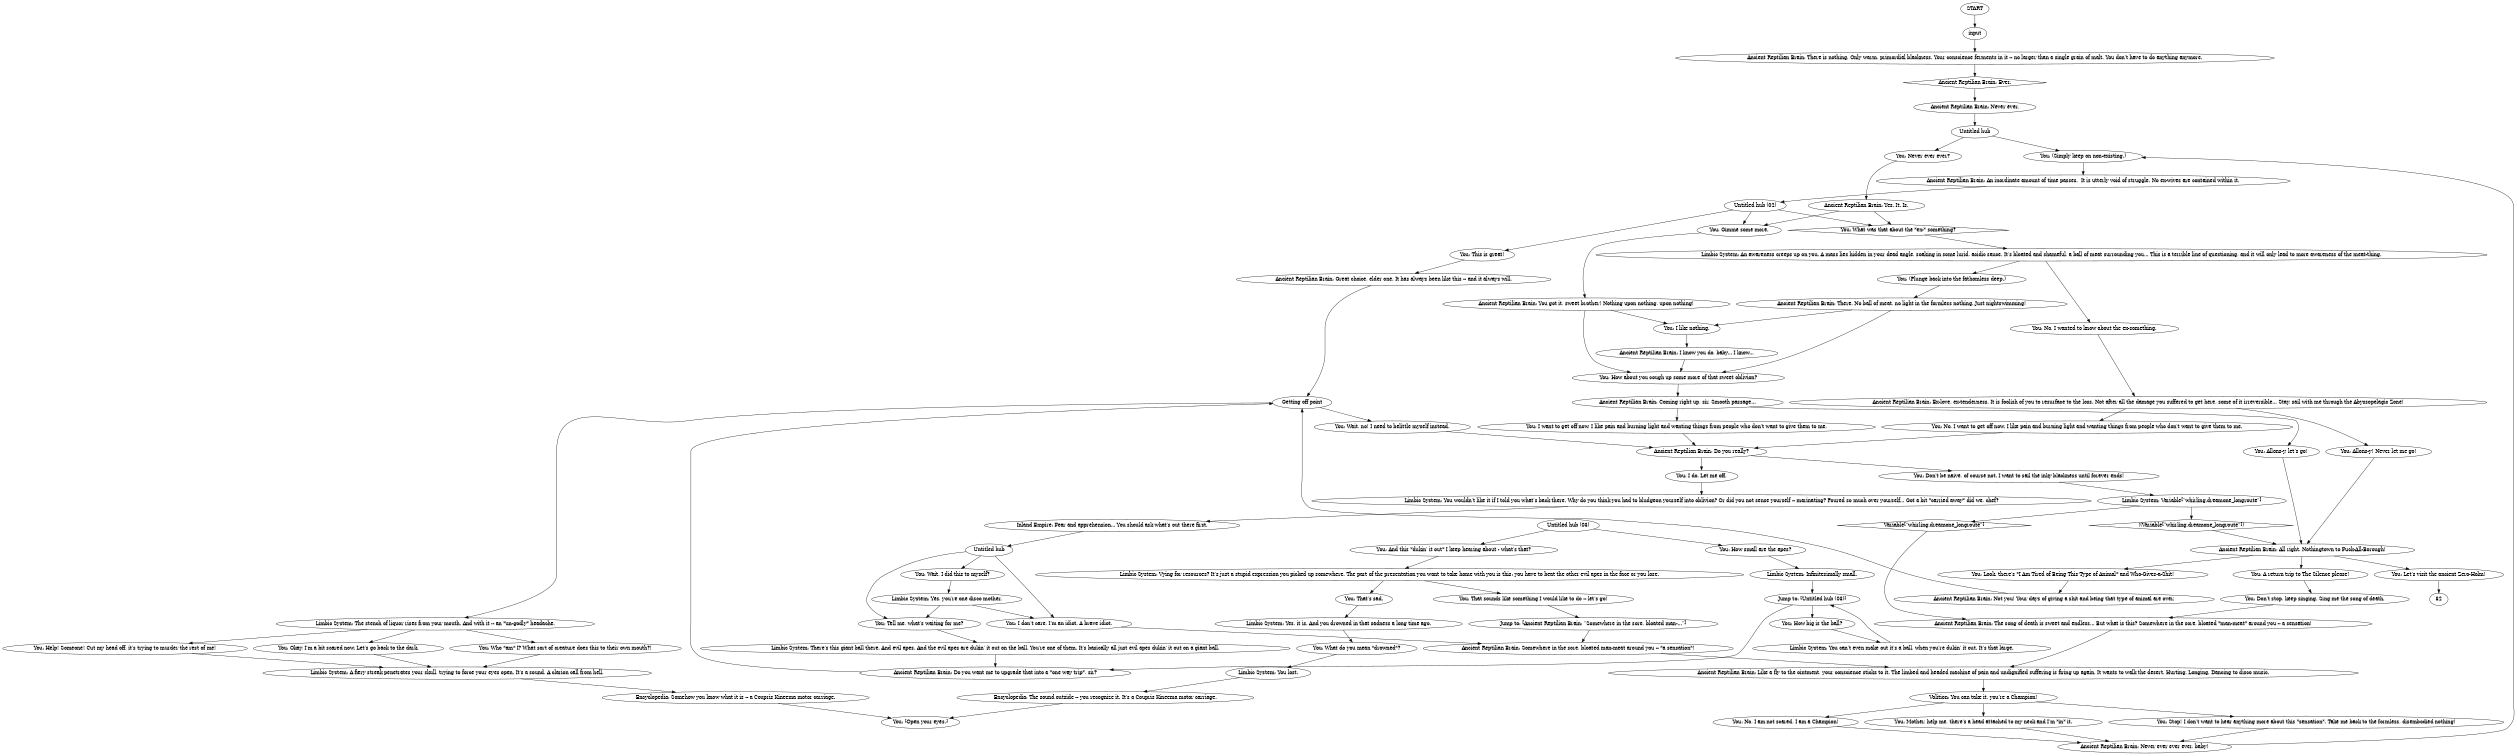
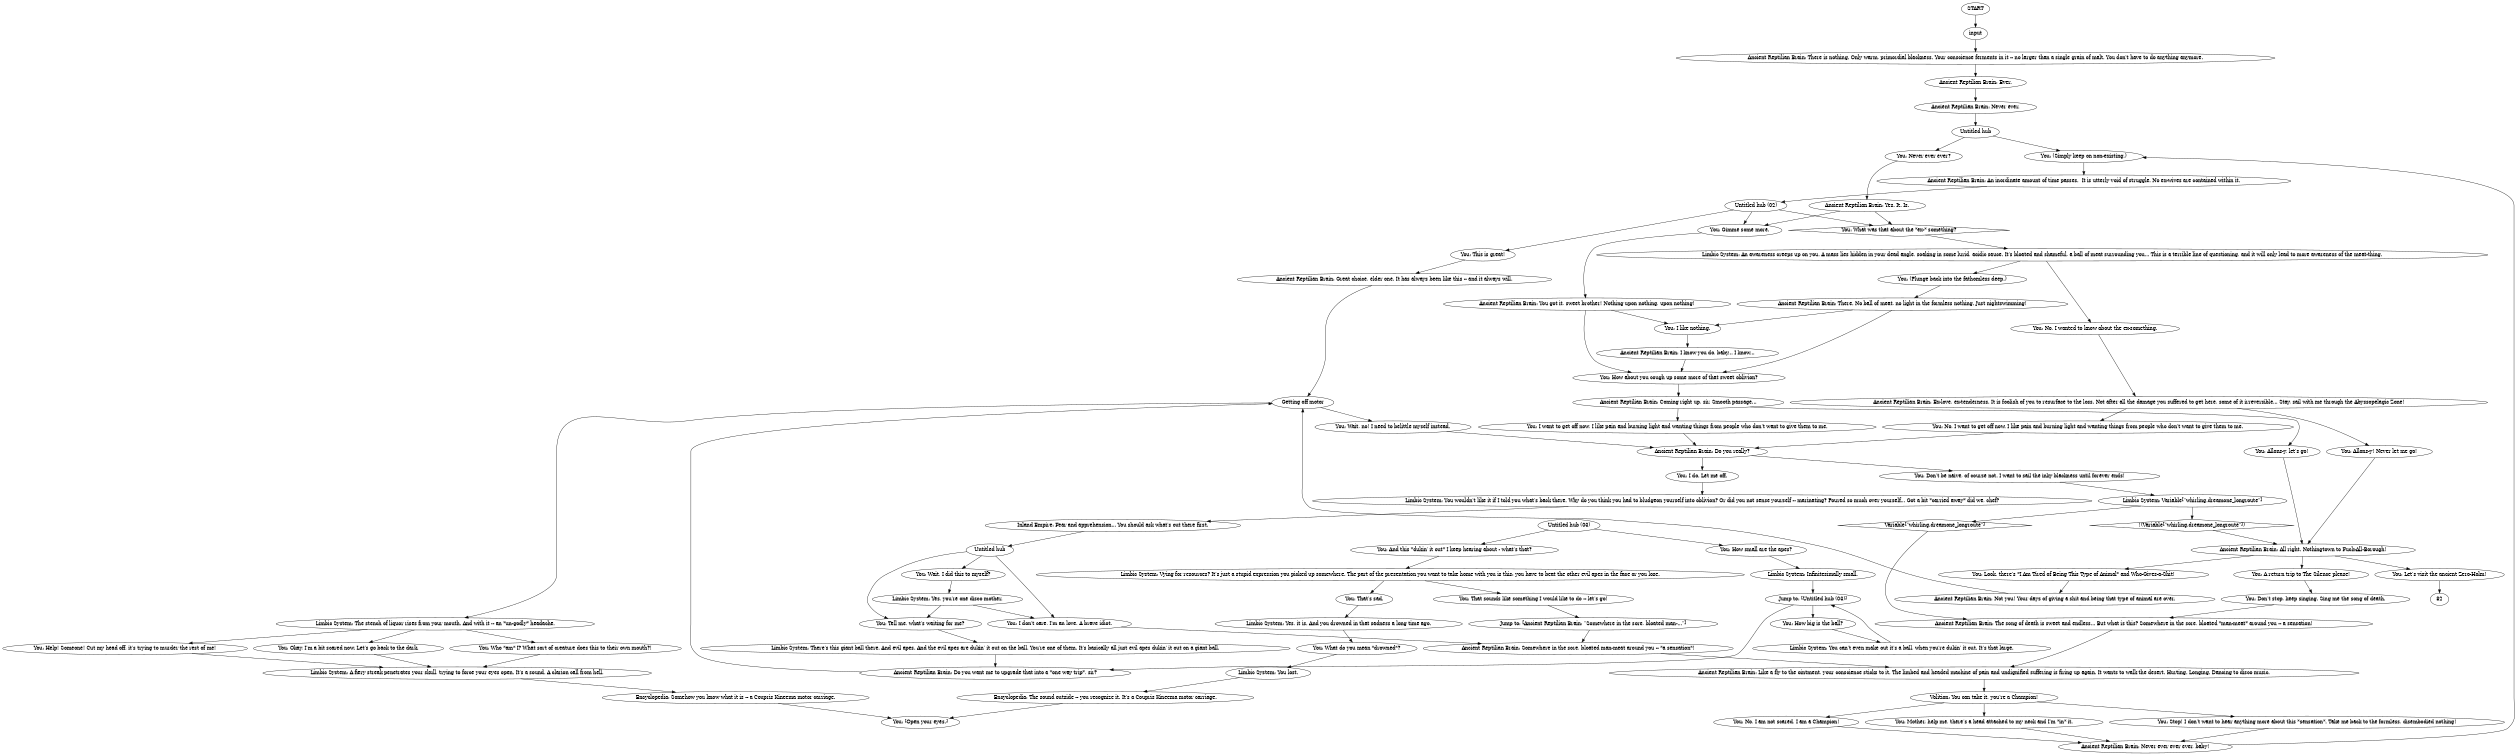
node "Ancient Reptilian Brain: Ever.": shape diamond -> ellipse
node "Getting off point": label "Getting off point" -> "Getting off motor"
node "You: I don't care, I'm an idiot. A brave idiot.": label "You: I don't care, I'm an idiot. A brave idiot." -> "You: I don't care, I'm an love. A brave idiot."
